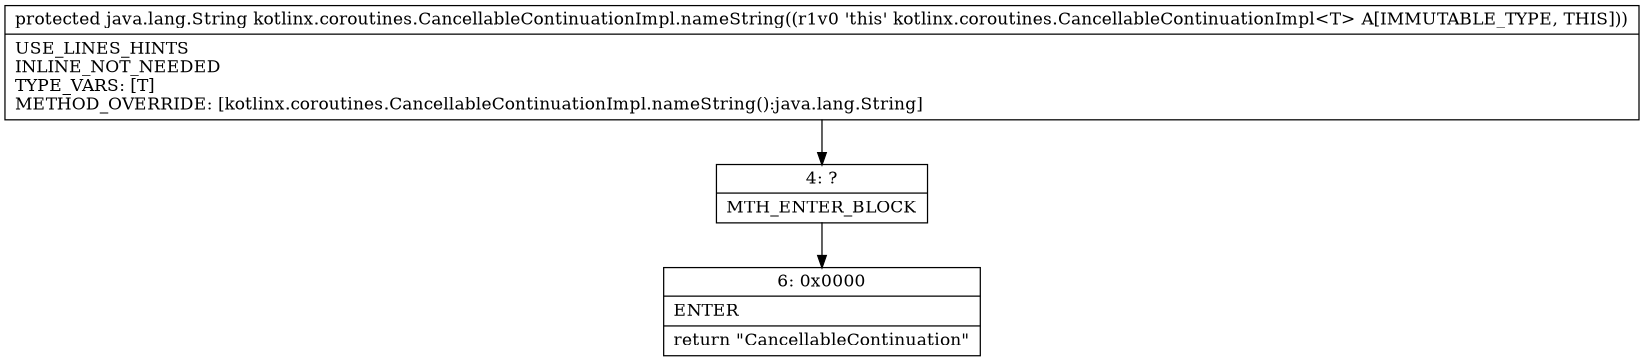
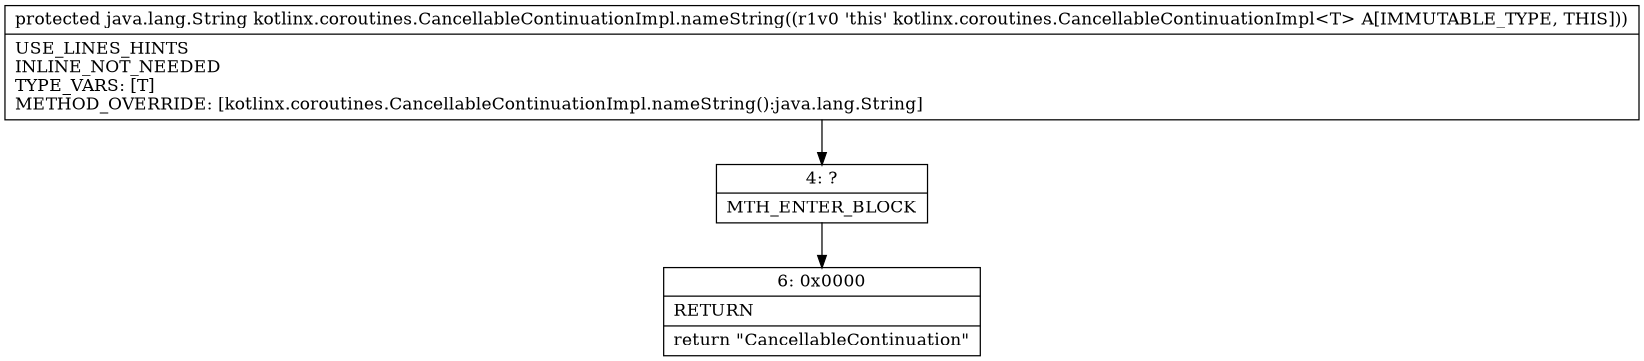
node "6: 0x0000": text "ENTER" -> "RETURN"
